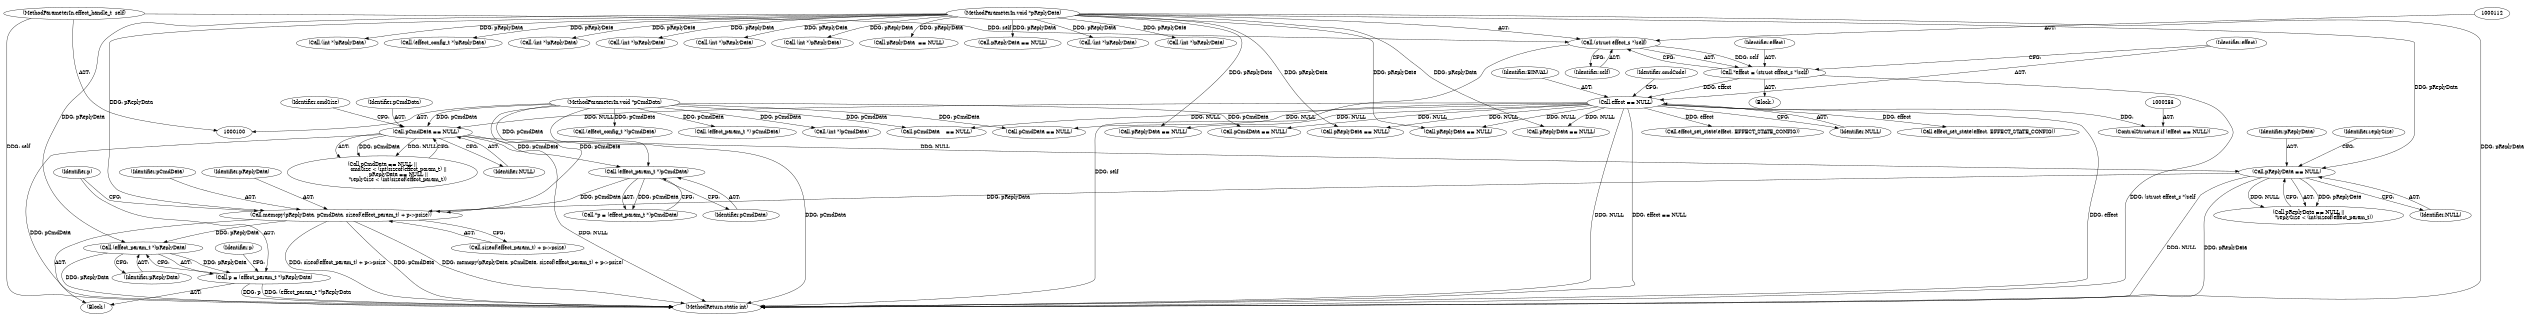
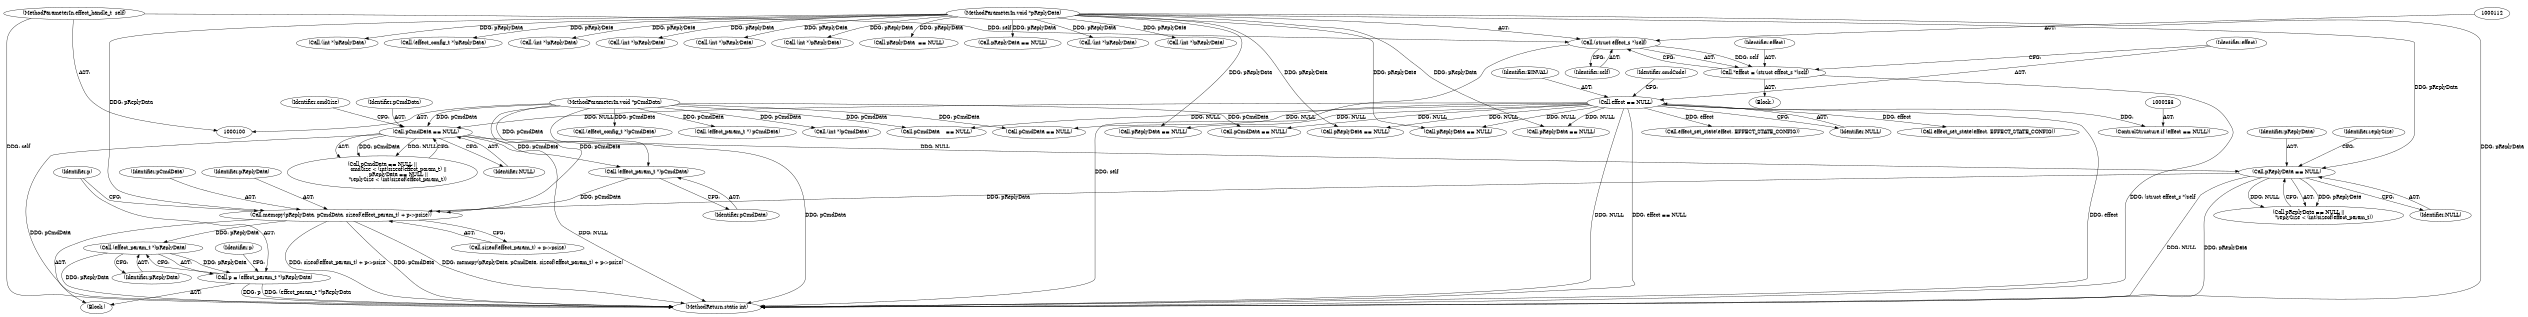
edge "(MethodParameterIn,void *pReplyData)" -> "(Call,(effect_param_t *)pReplyData)": removed, label "DDG: pReplyData"
edge "(Call,*effect = (struct effect_s *)self)" -> "(Call,effect == NULL)": removed, label "DDG: effect"
node "(Call,*p = (effect_param_t *)pCmdData)": removed
